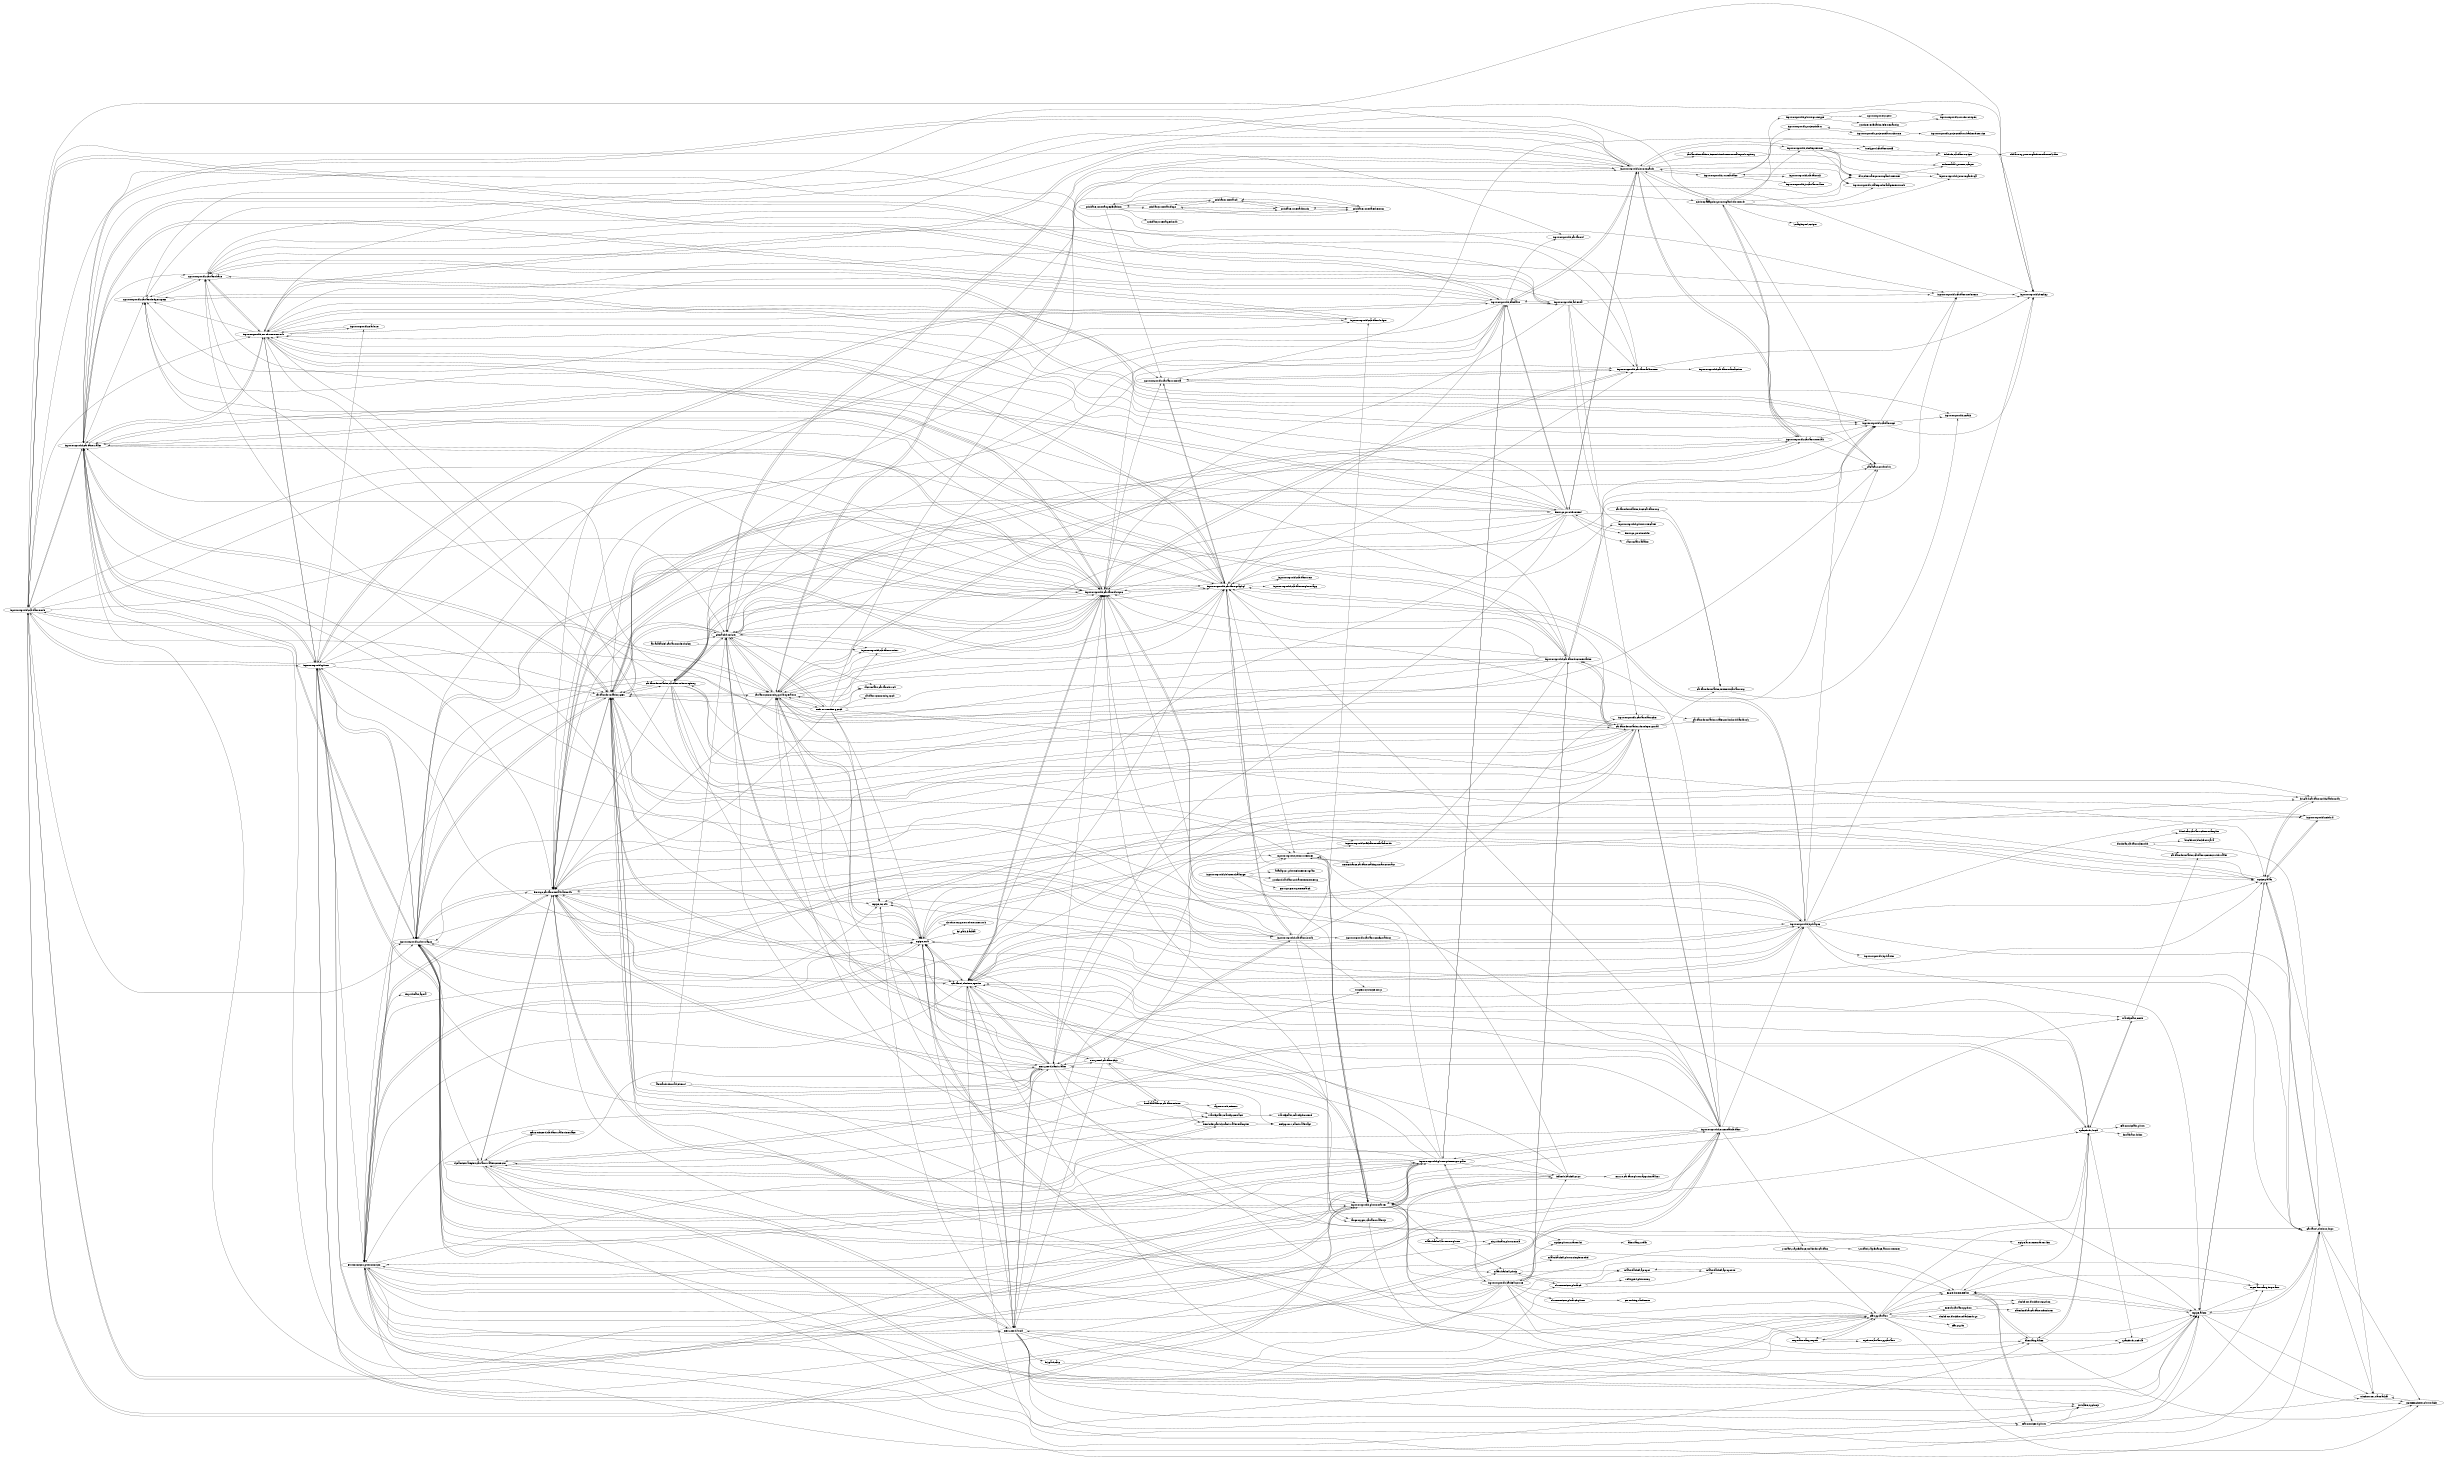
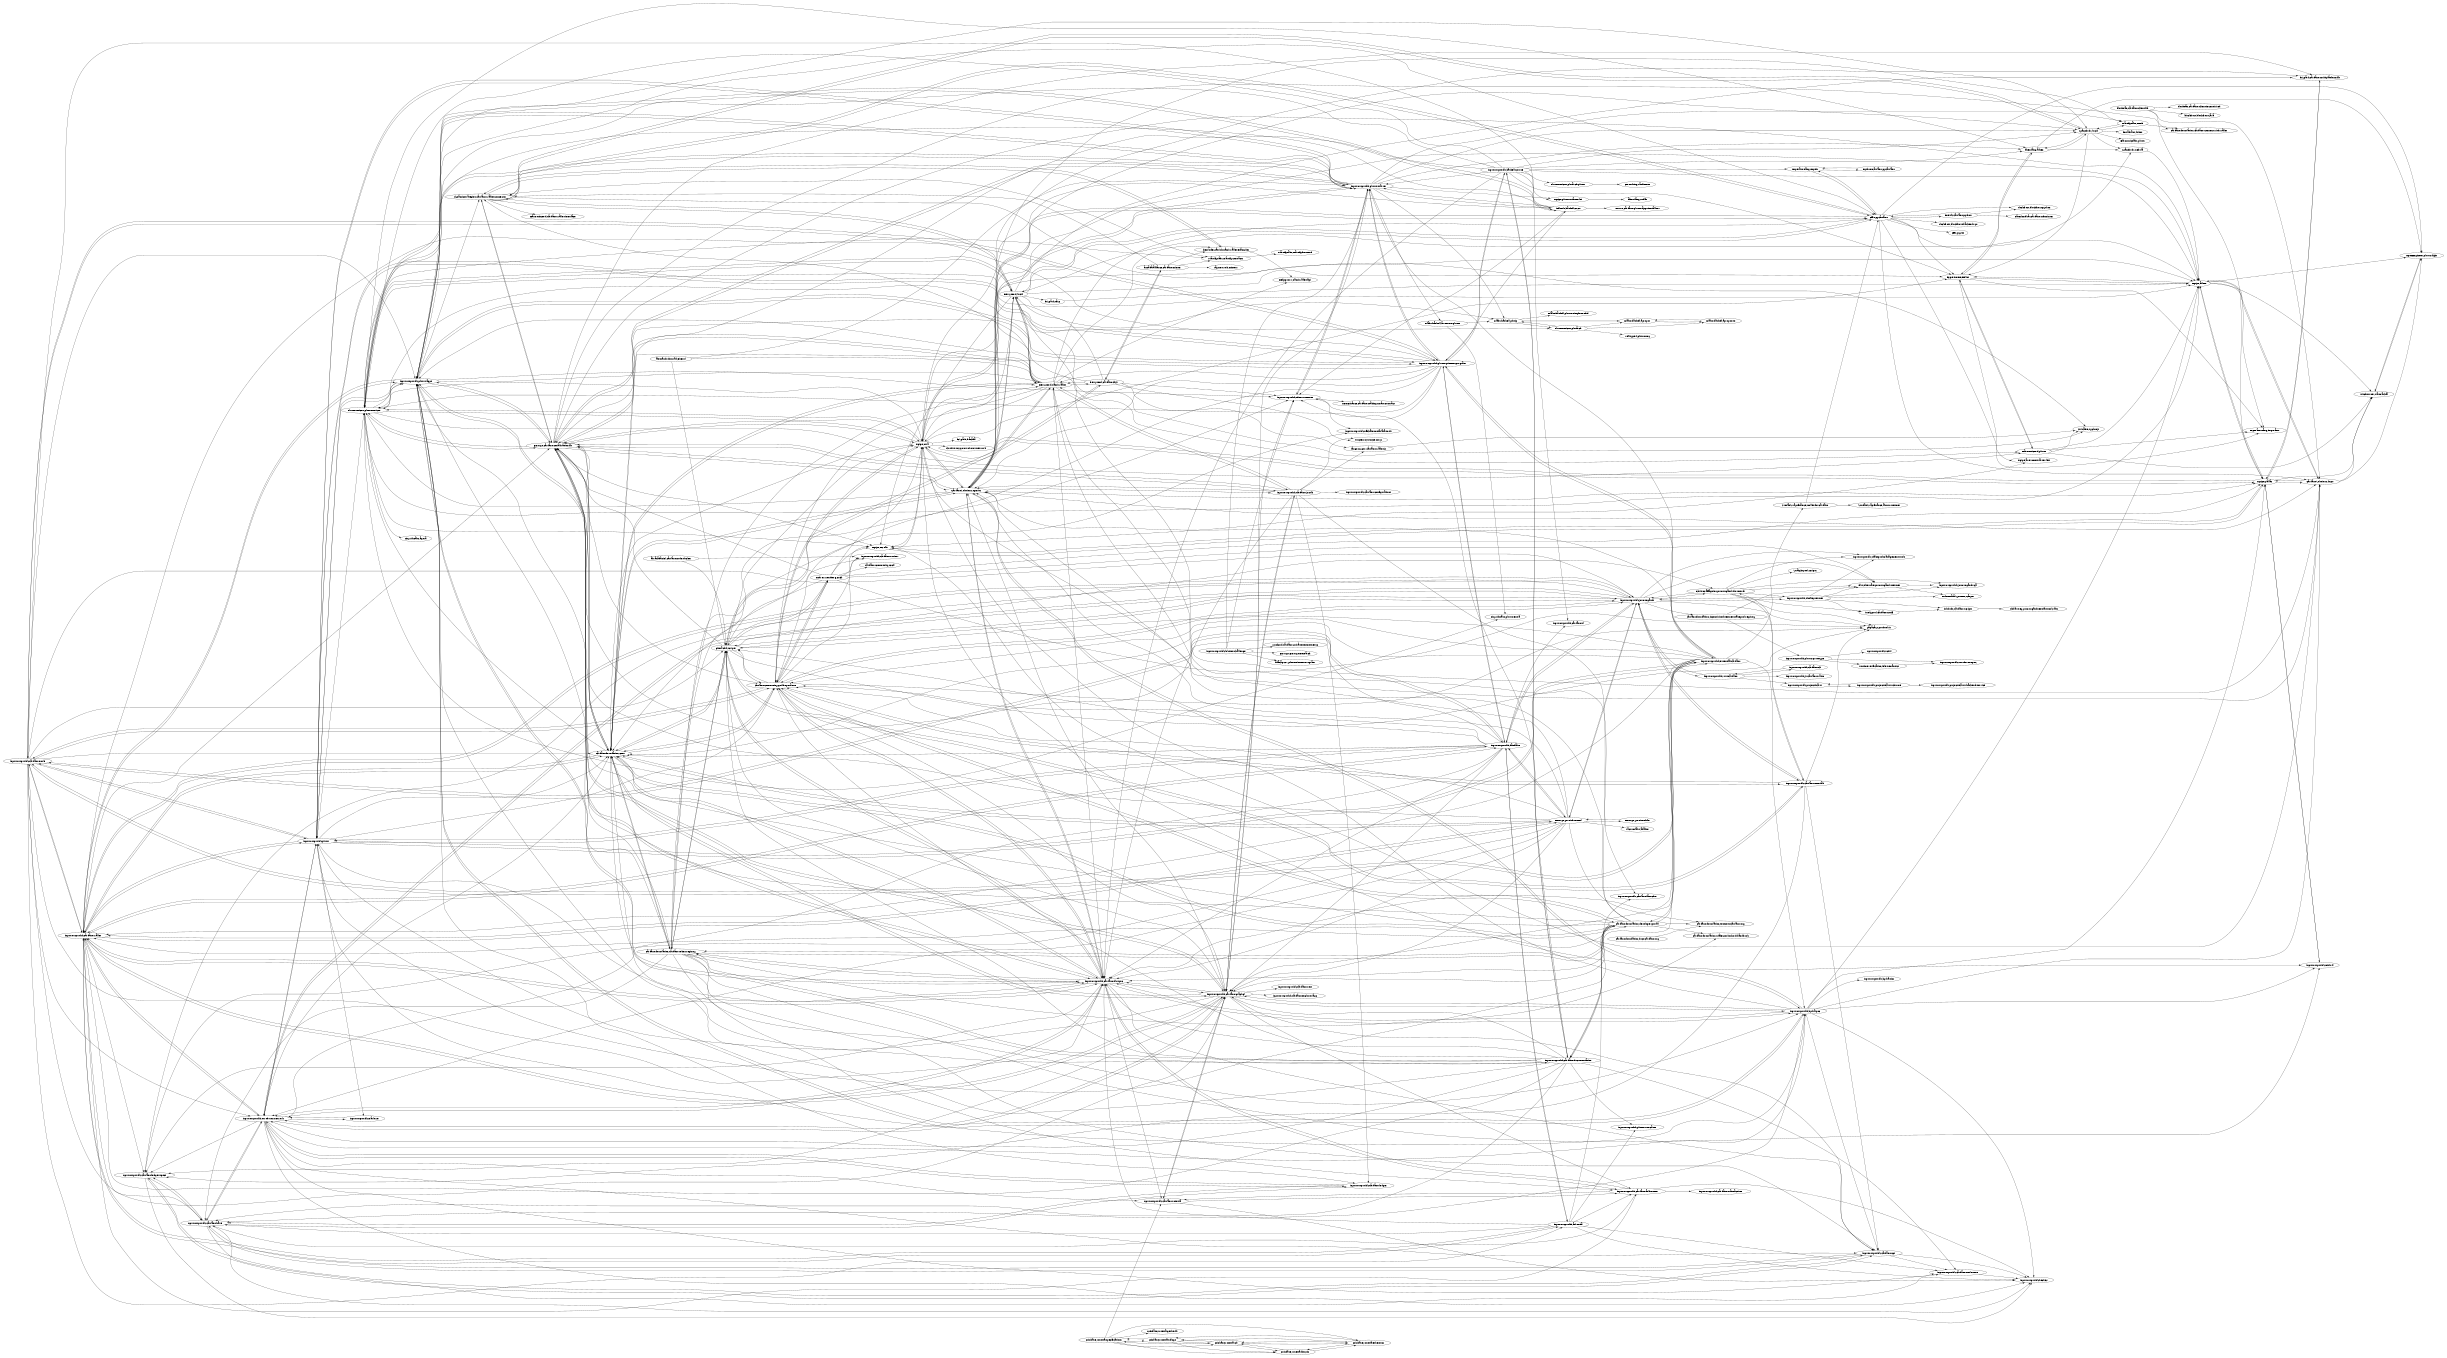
edge "input-output-hk/rust-cardano" -> "input-output-hk/plutus-prototype": now "cardano-foundation/incentivized-testnet-stakepool-registry" -> "input-output-hk/plutus-prototype"
node "input-output-hk/smash": removed
node "vacuumlabs/cardano-hw-cli": removed
node "bloxbean/cardano-client-examples": label "bloxbean/cardano-client-examples" -> "bloxbean/cardano-client-incentivized"
